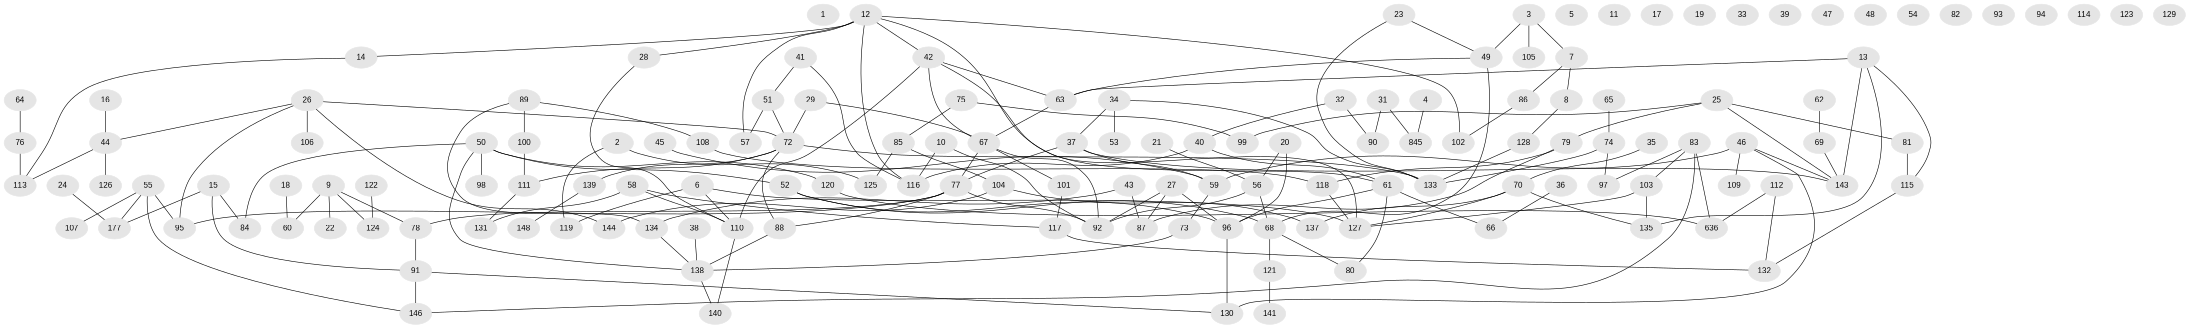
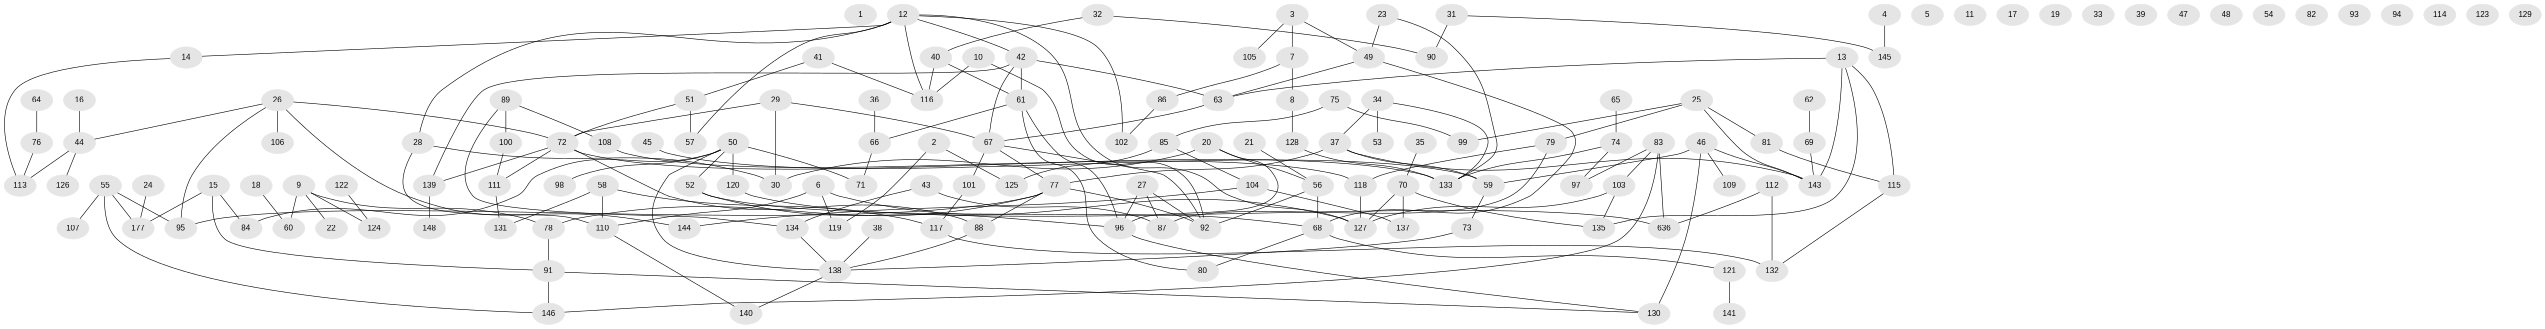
edge "42" -- "110": now "42" -- "139"
node "845": label "845" -> "145"
node "30": added
node "71": added
